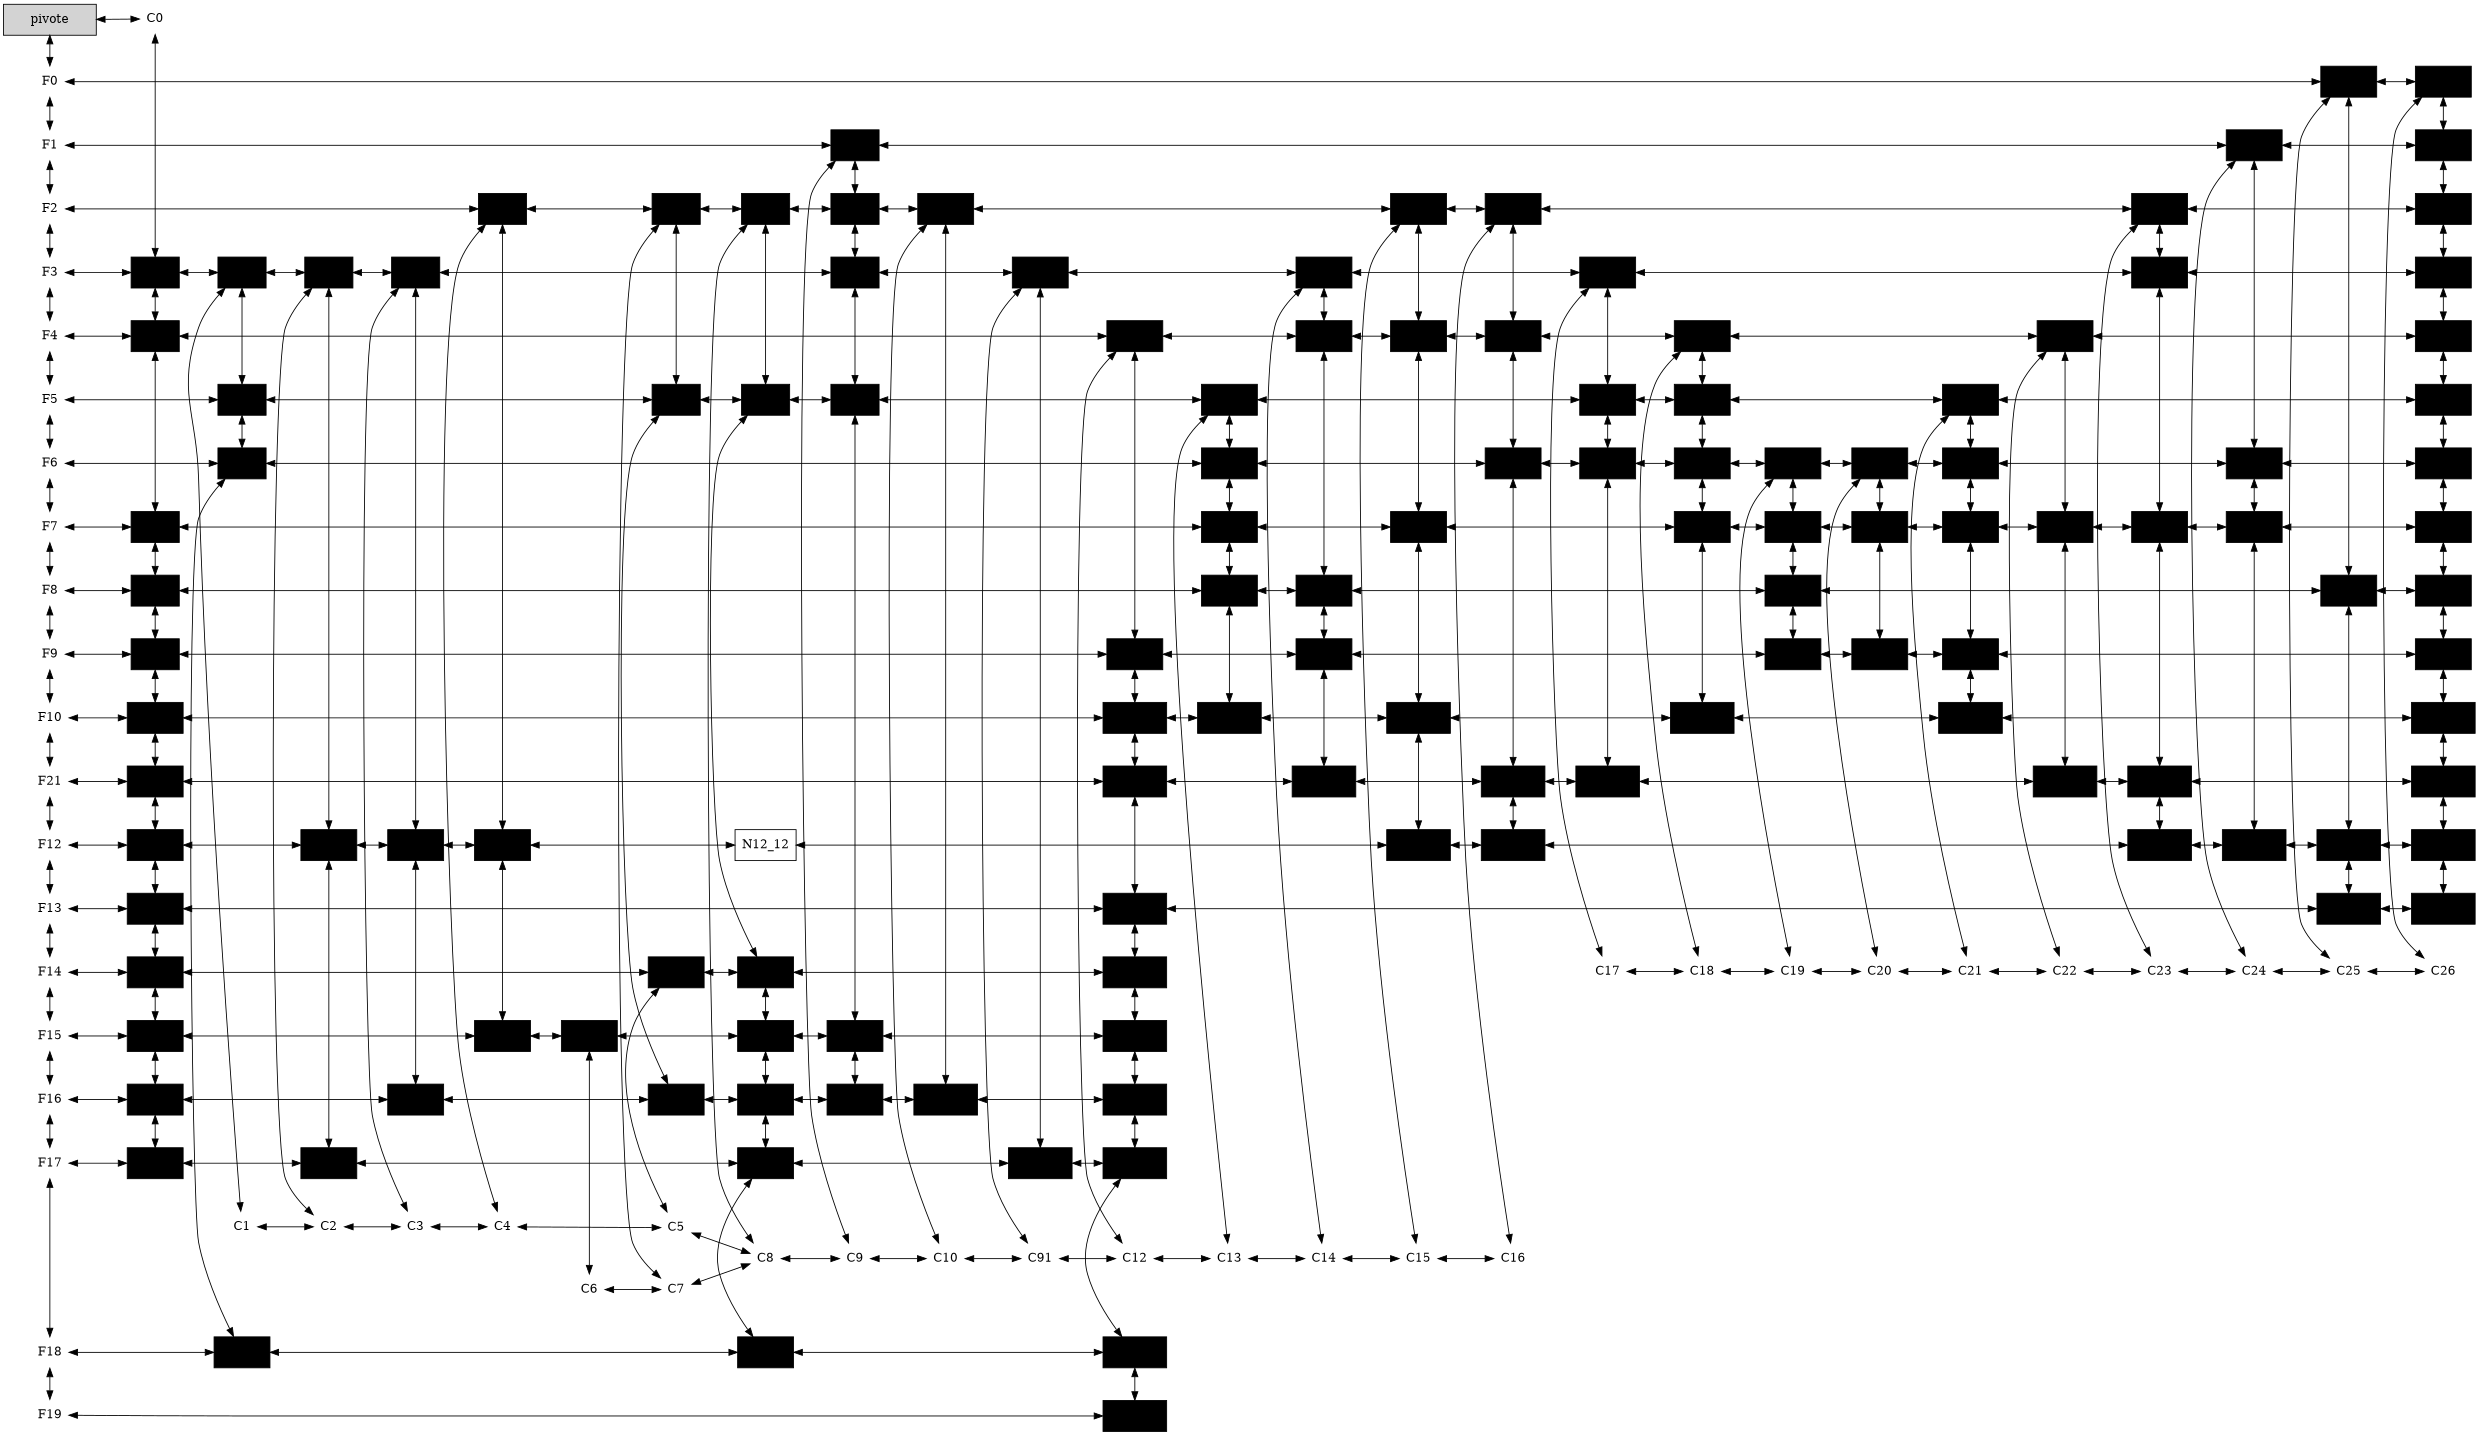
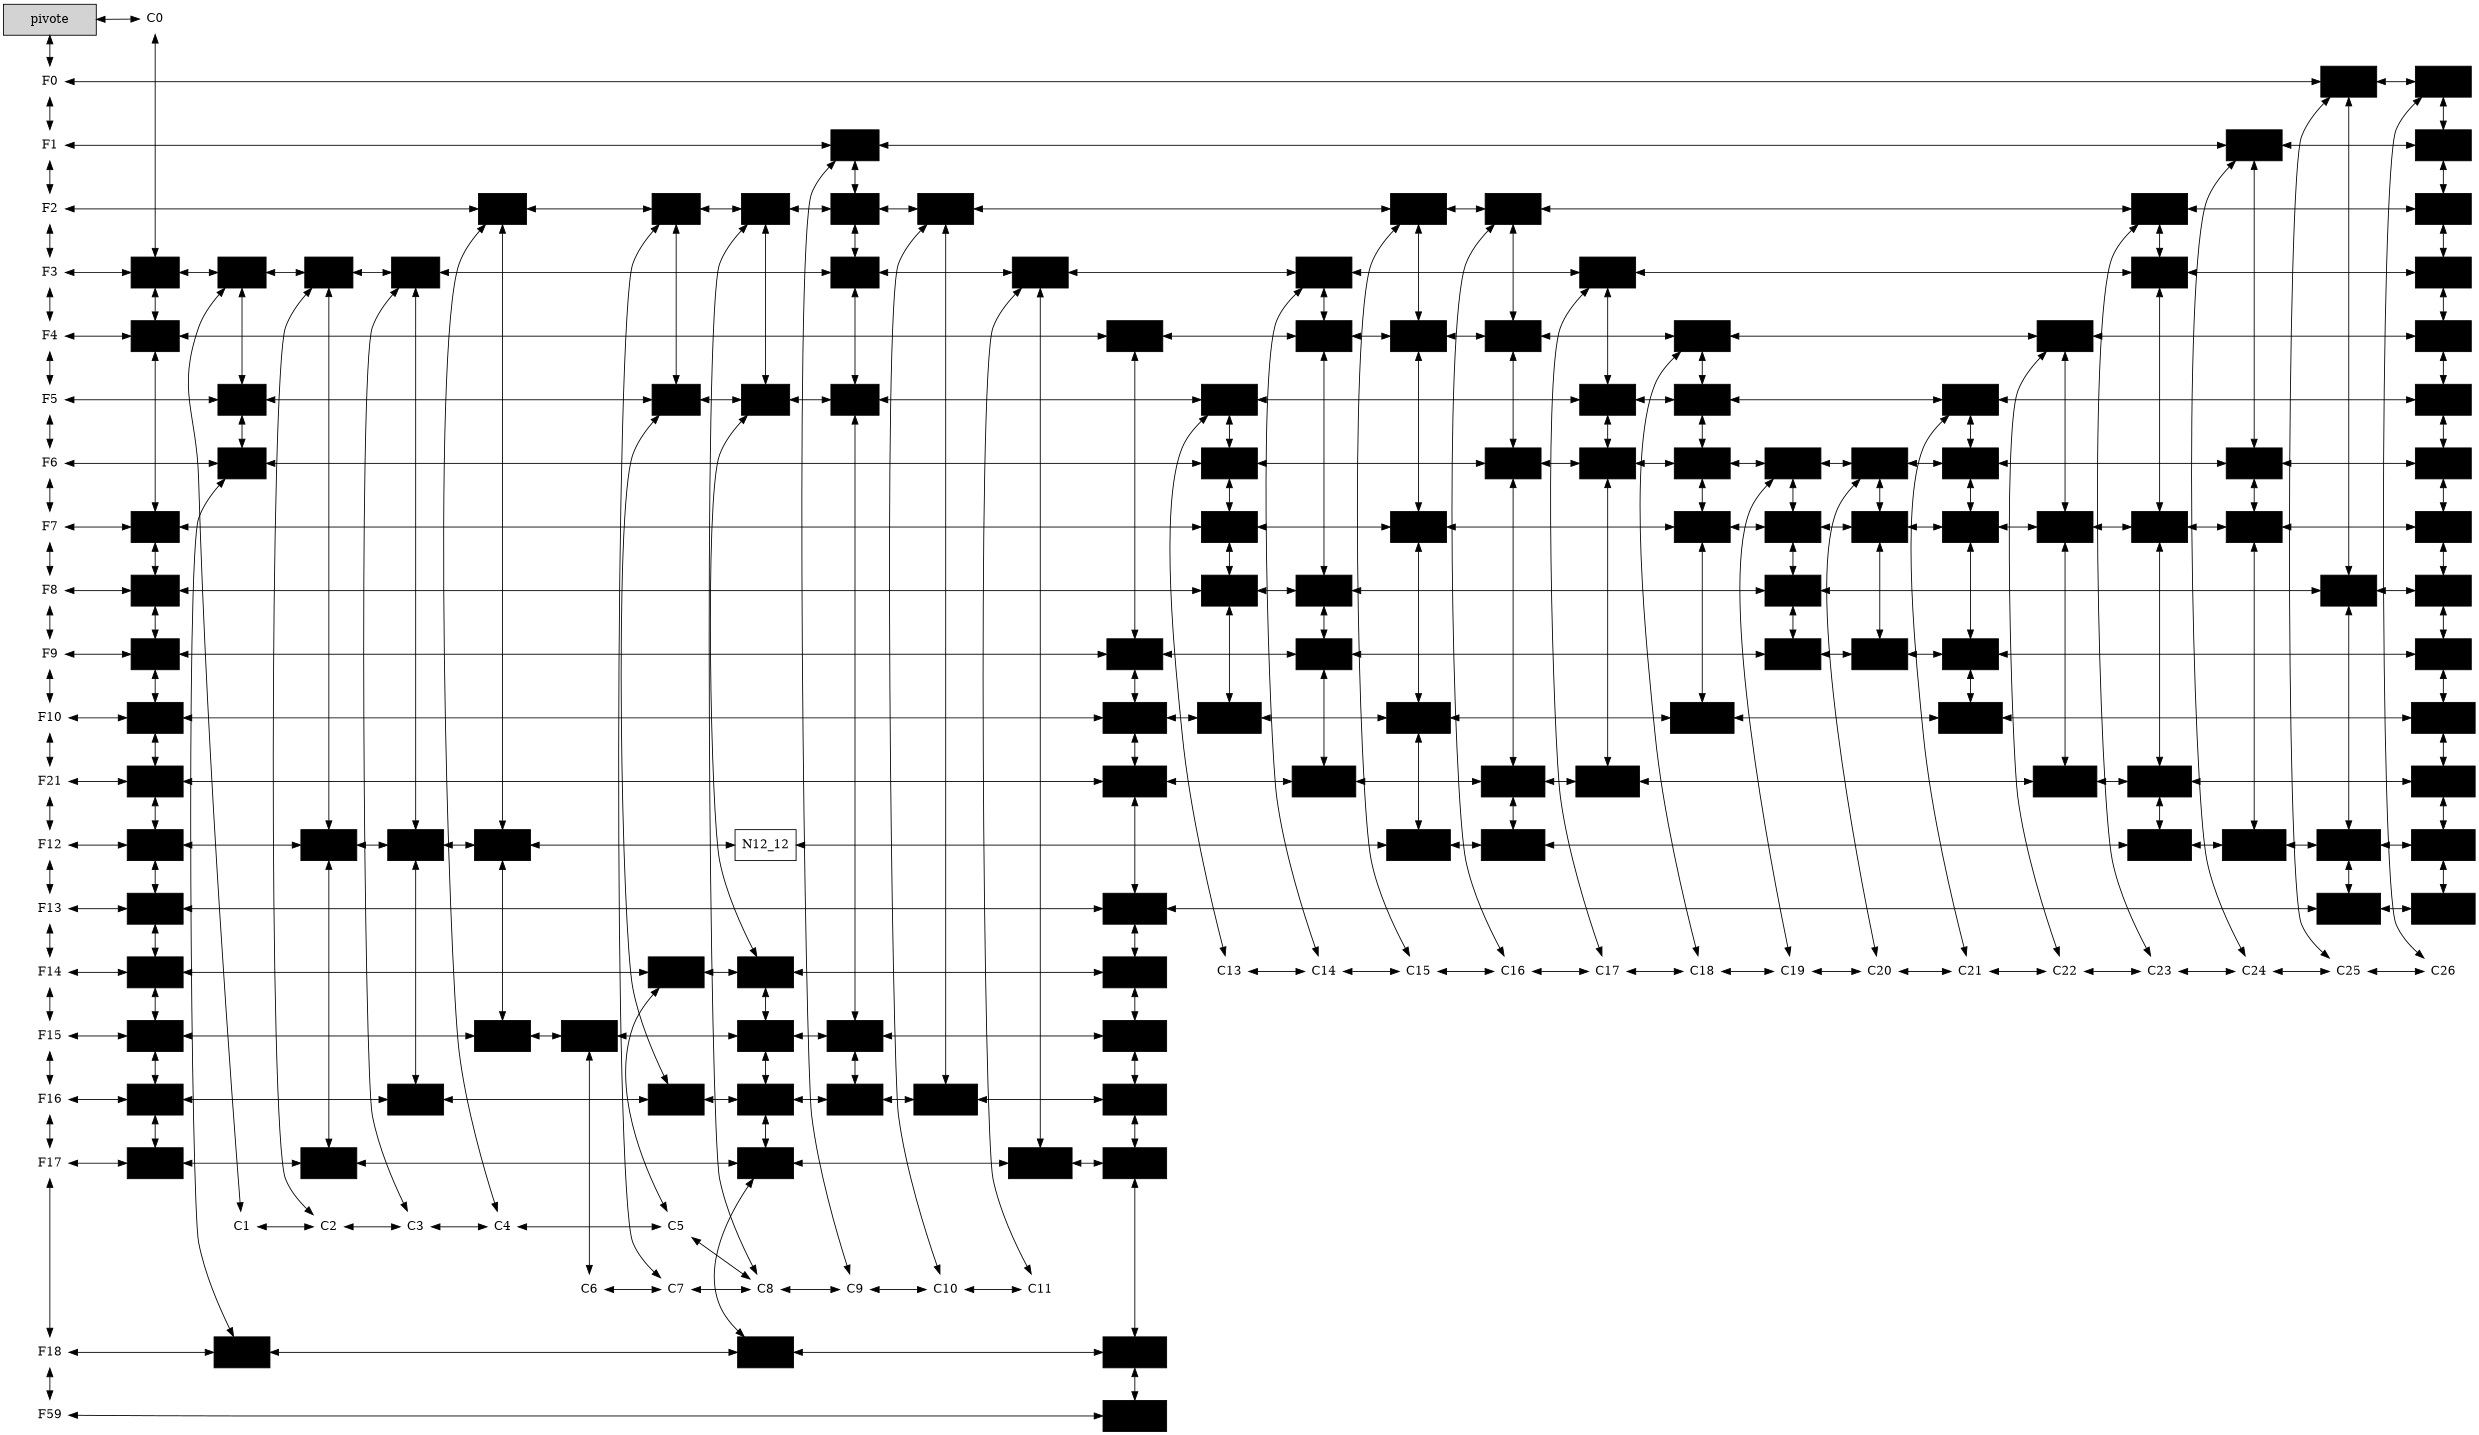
edge "C16" -- "C17": added
node "C91": label "C91" -> "C11"
node "C12": removed
node "F19": label "F19" -> "F59"
